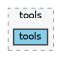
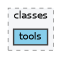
cluster "tools": label "tools" -> "classes"
